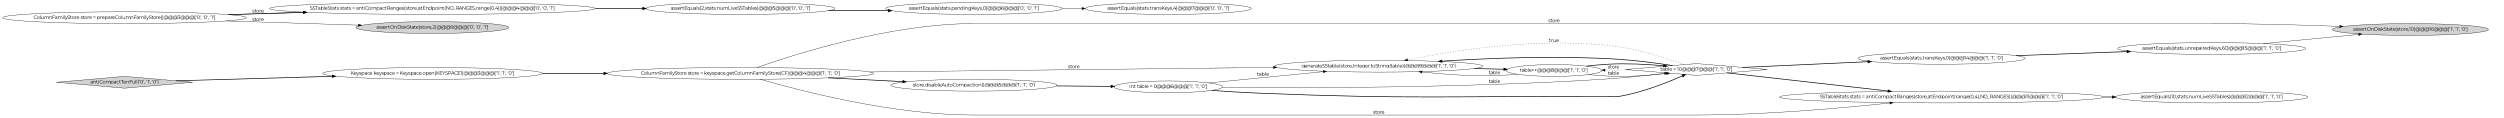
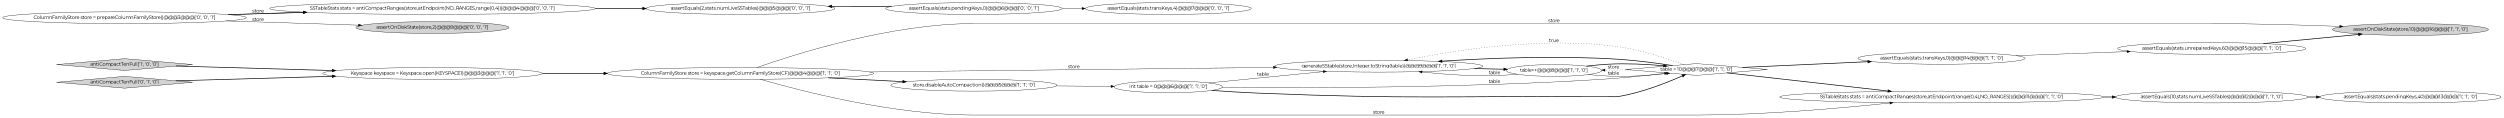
edge "assertEquals(2,stats.numLiveSSTables)@@@5@@@['0', '0', '1']" -> "assertEquals(stats.pendingKeys,0)@@@6@@@['0', '0', '1']": reversed
edge "assertEquals(stats.unrepairedKeys,60)@@@15@@@['1', '1', '0']" -> "assertOnDiskState(store,10)@@@16@@@['1', '1', '0']": style solid -> bold
edge "assertEquals(stats.transKeys,0)@@@14@@@['1', '1', '0']" -> "assertEquals(stats.unrepairedKeys,60)@@@15@@@['1', '1', '0']": style bold -> solid
node "antiCompactTenFull['1', '0', '0']": added
edge "store.disableAutoCompaction()@@@5@@@['1', '1', '0']" -> "int table = 0@@@6@@@['1', '1', '0']": style bold -> solid
node "assertEquals(stats.pendingKeys,40)@@@13@@@['1', '1', '0']": added
